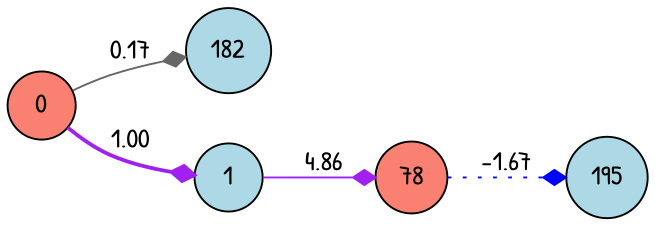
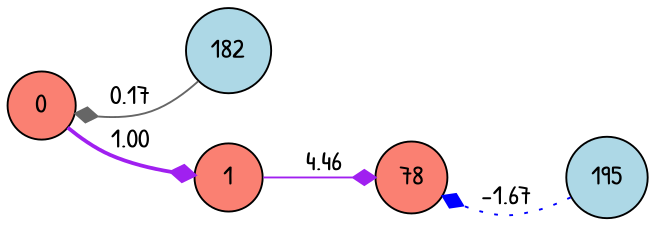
edge "0" -> "182": reversed
edge "1" -> "78": label "4.86" -> "4.46"
node "1": fillcolor lightblue -> salmon
edge "78" -> "195": reversed
